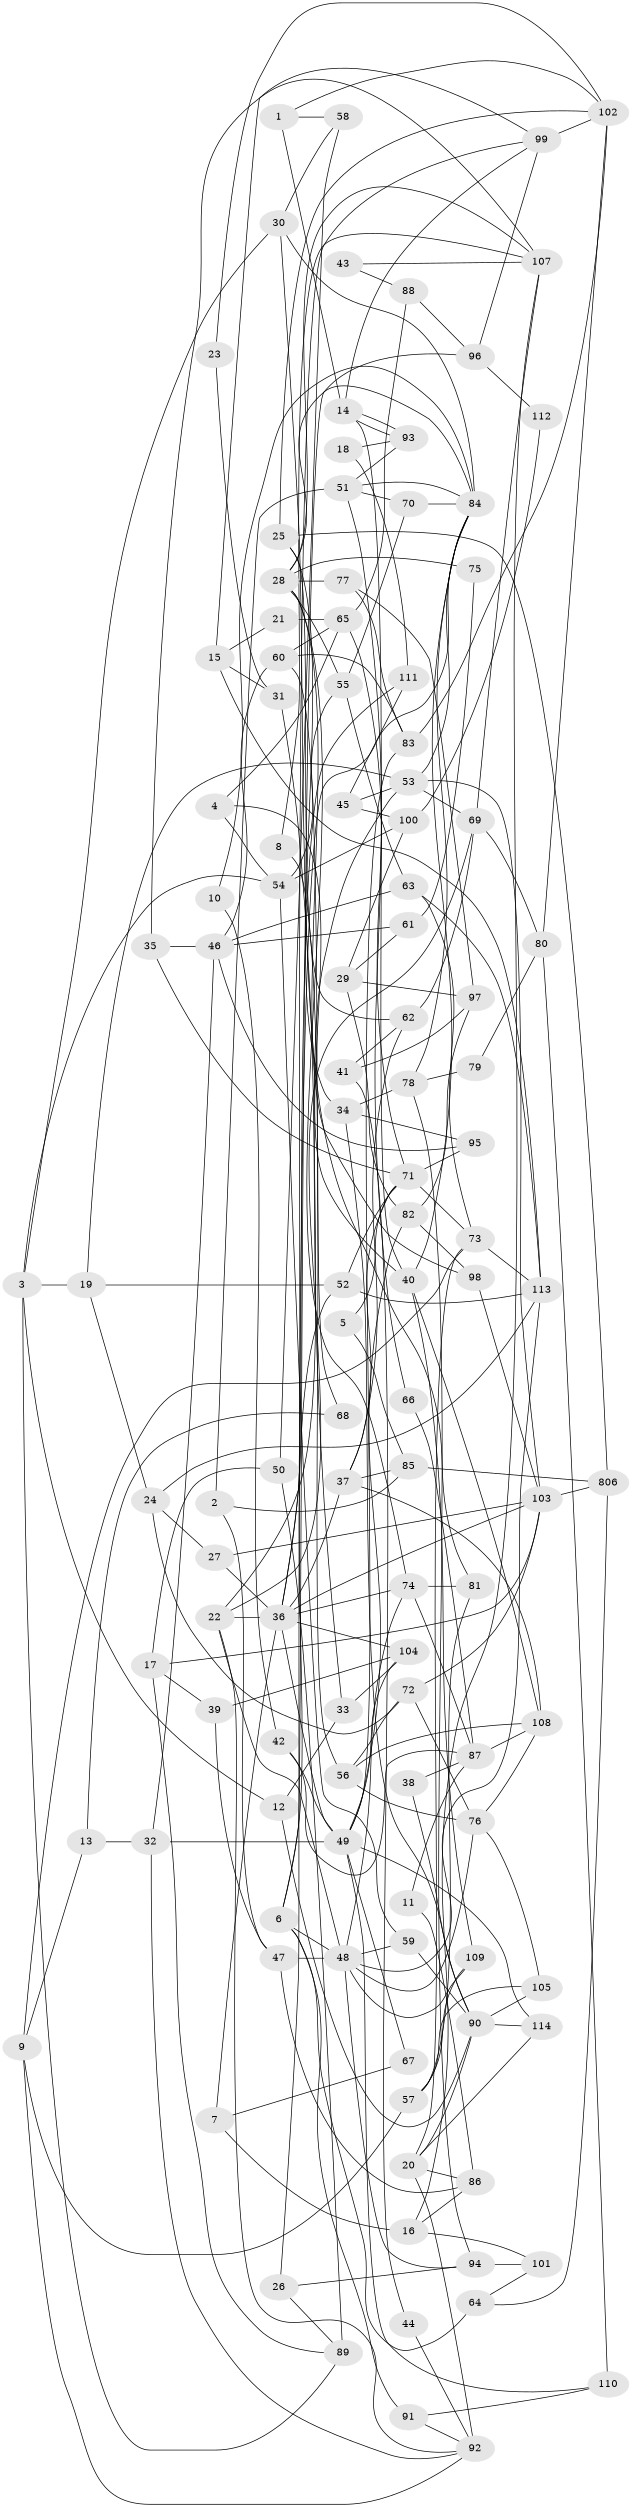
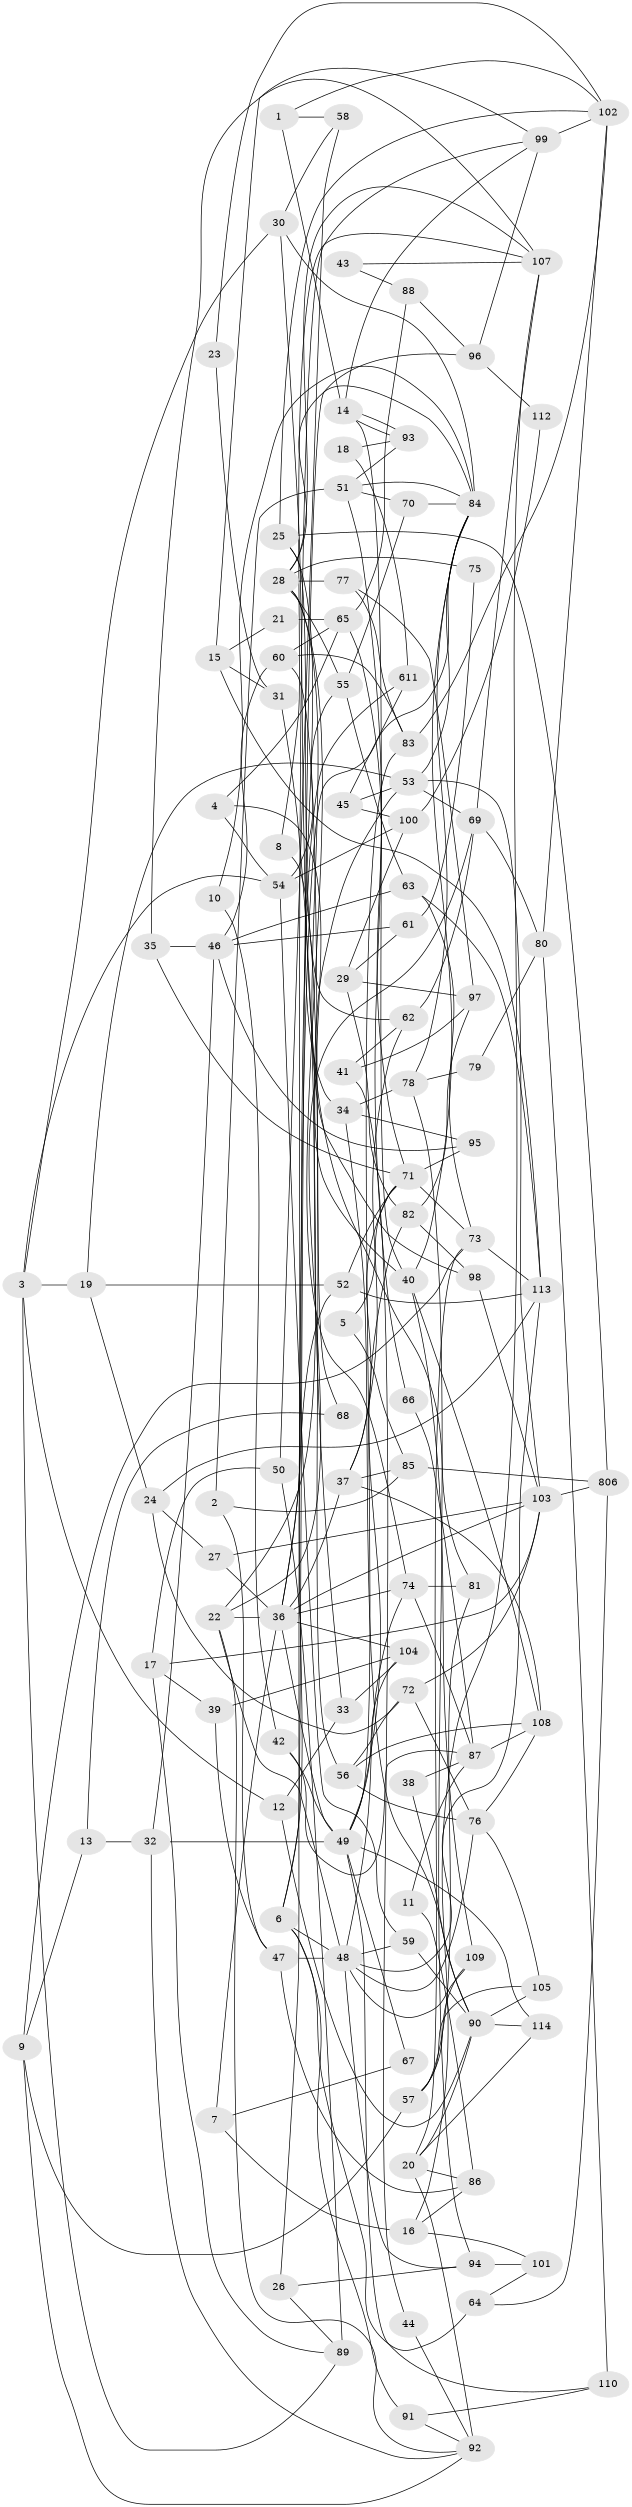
node "111": label "111" -> "611"
